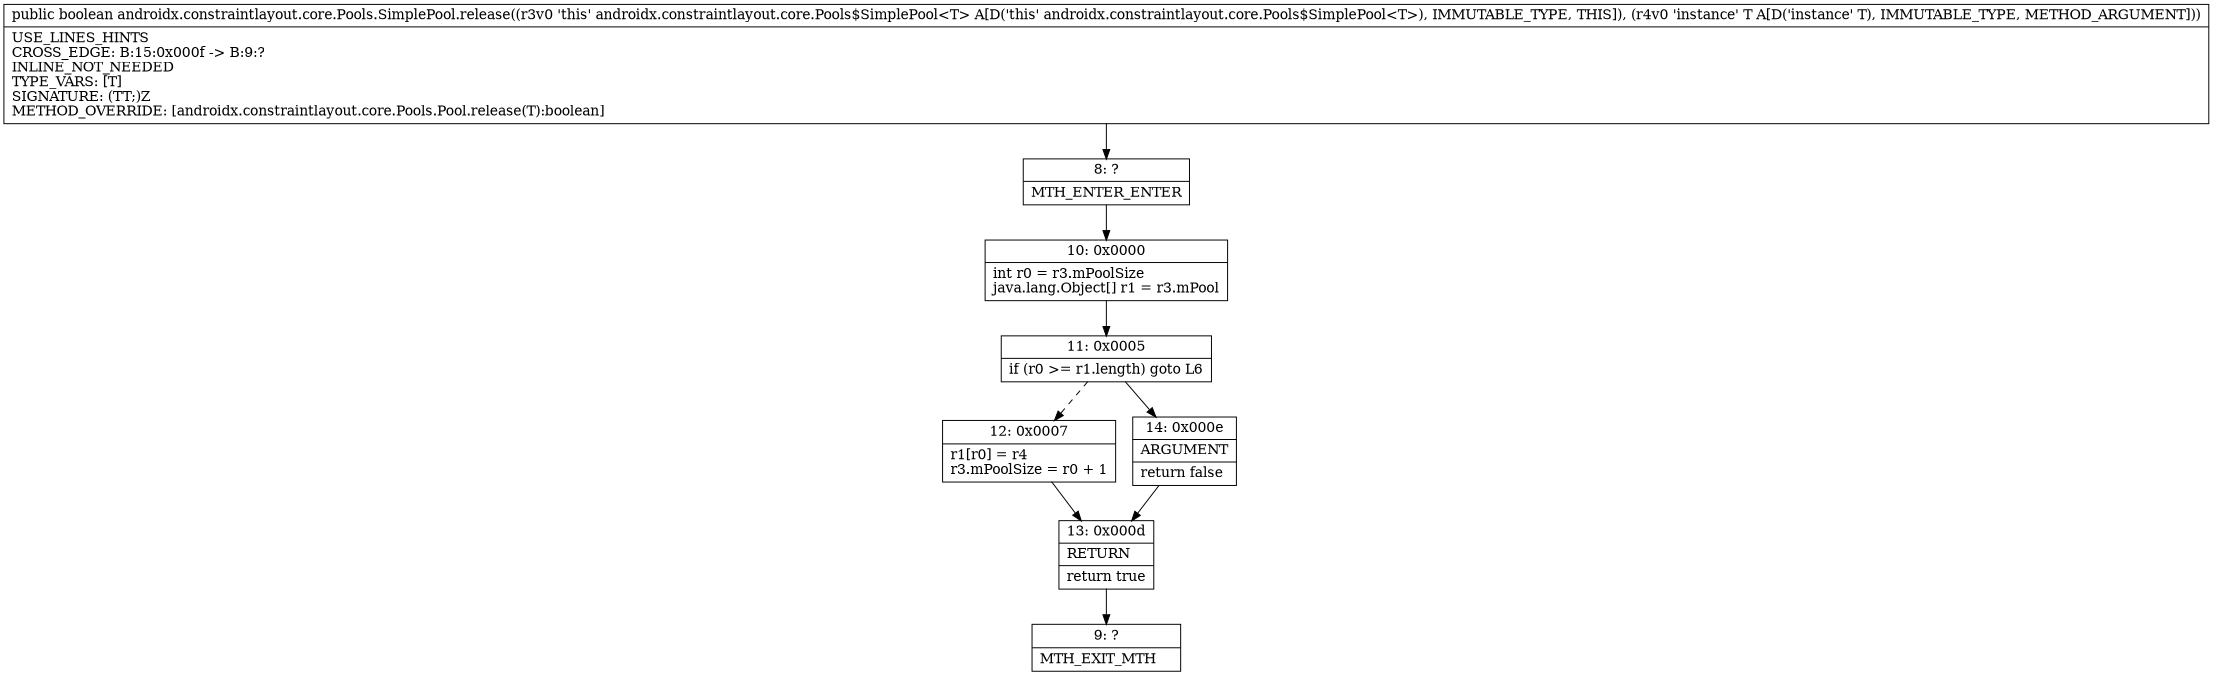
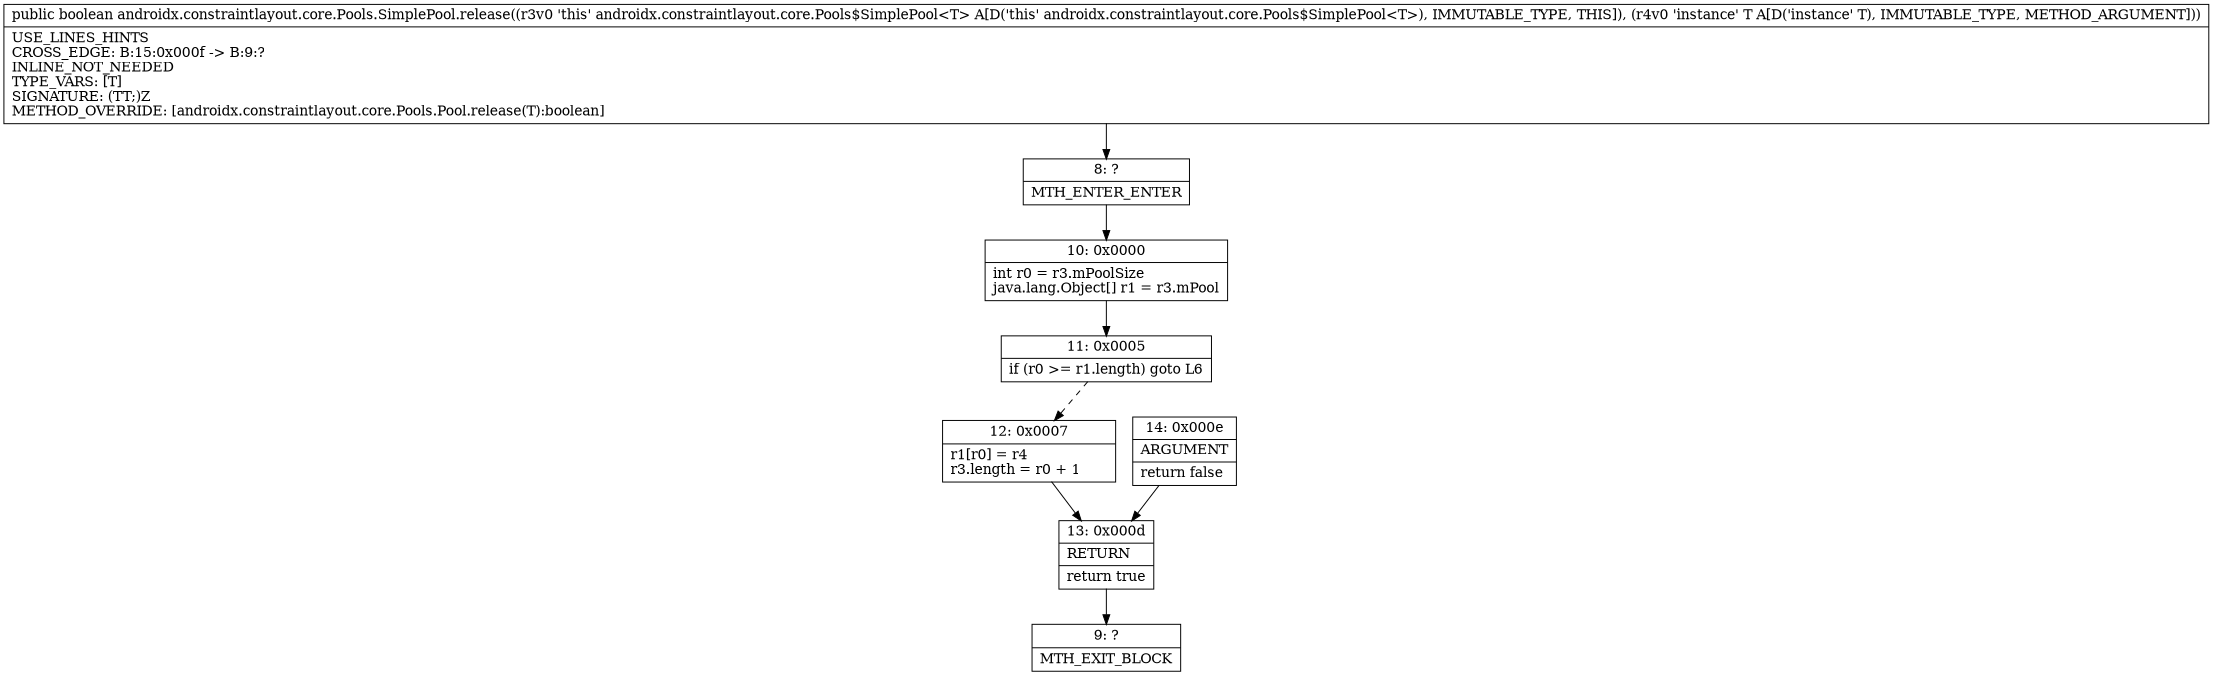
edge "11: 0x0005" -> "14: 0x000e": removed
node "12: 0x0007": text "r3.mPoolSize = r0 + 1" -> "r3.length = r0 + 1"
node "9: ?": text "MTH_EXIT_MTH" -> "MTH_EXIT_BLOCK"
